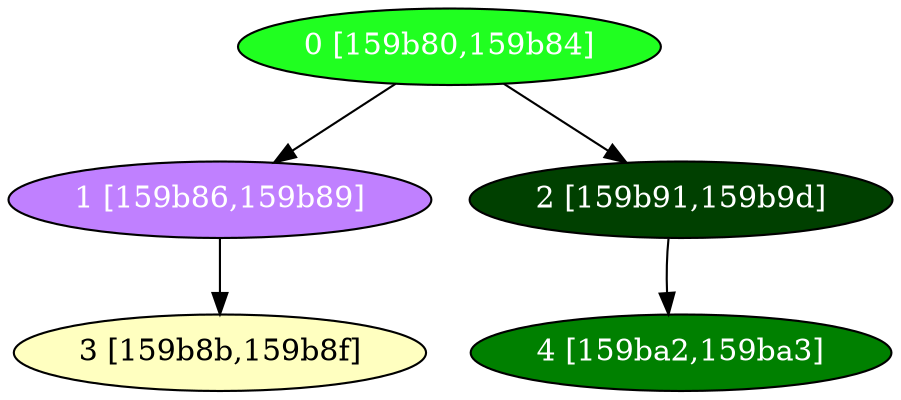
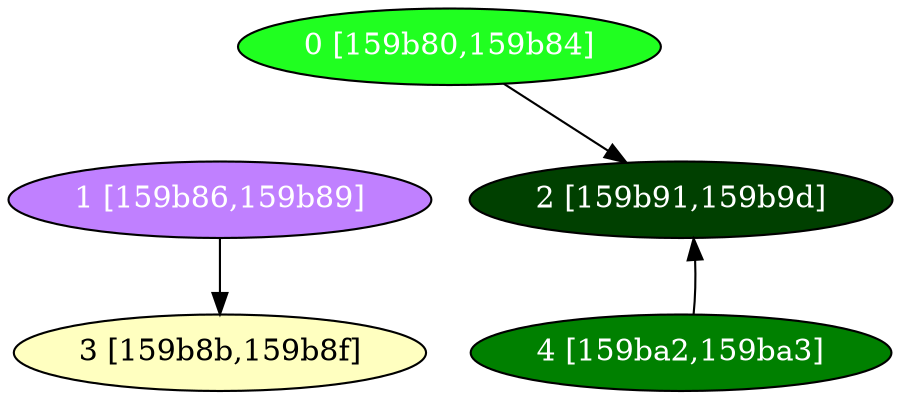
edge "0 [159b80,159b84]" -> "1 [159b86,159b89]": removed
edge "2 [159b91,159b9d]" -> "4 [159ba2,159ba3]": reversed
